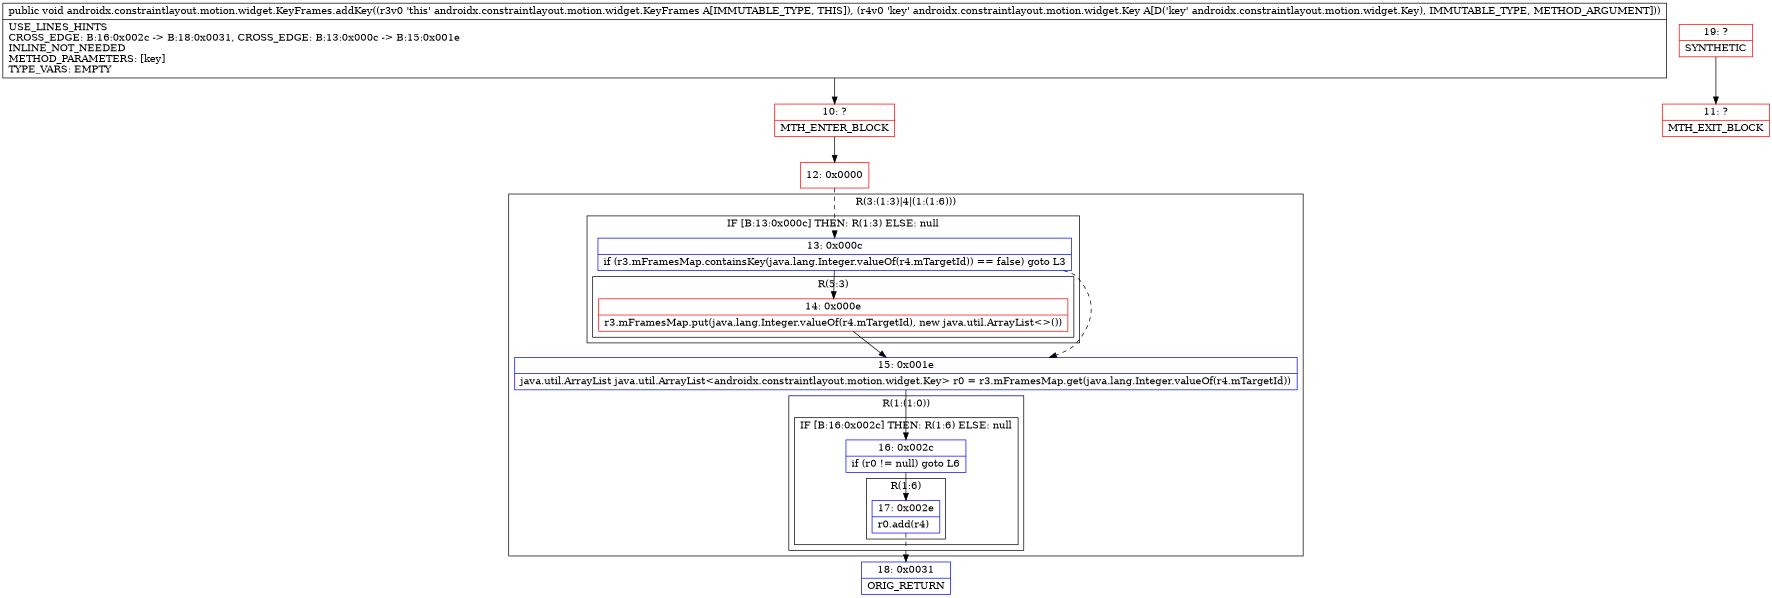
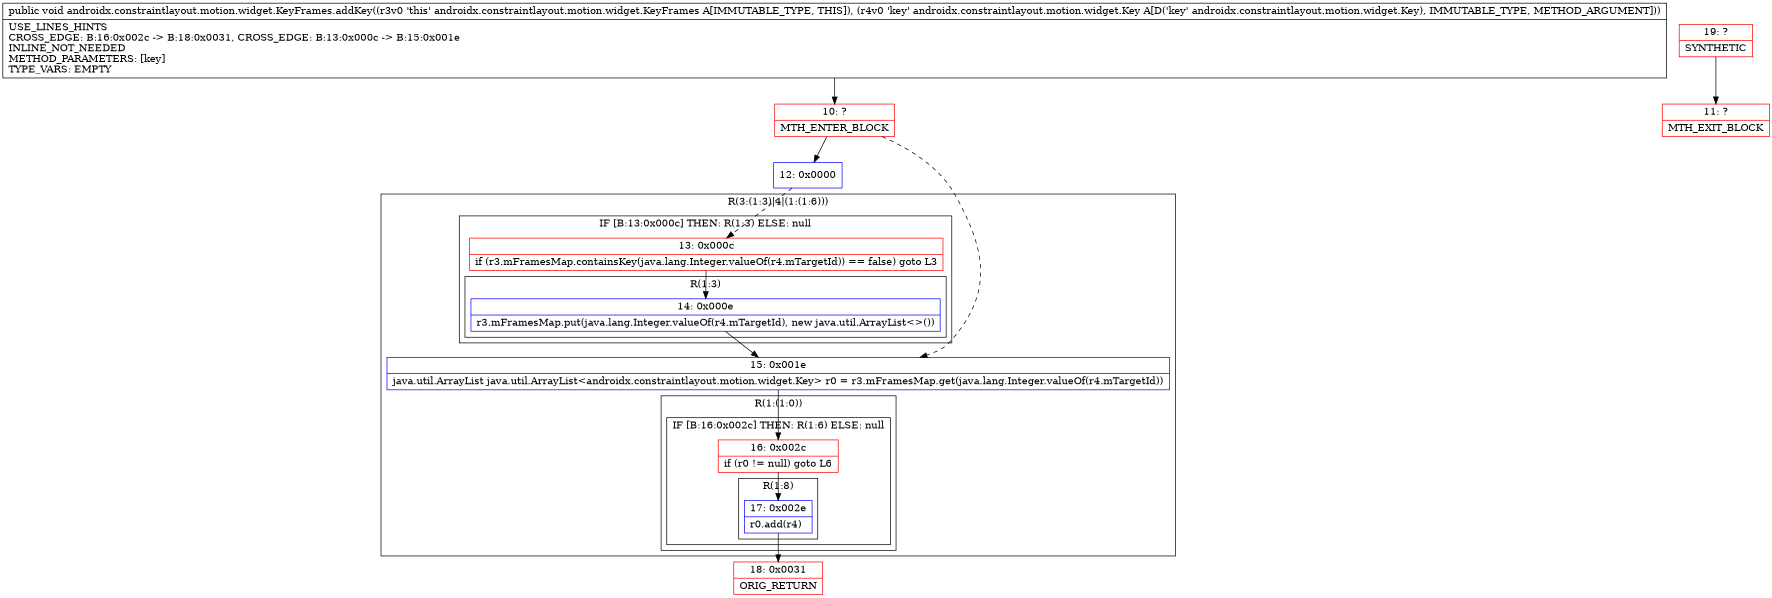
node "12: 0x0000": color red -> blue
node "13: 0x000c": color blue -> red
cluster "R(5:3)": label "R(5:3)" -> "R(1:3)"
edge "13: 0x000c" -> "15: 0x001e": now "10: ?" -> "15: 0x001e"
node "14: 0x000e": color red -> blue
node "16: 0x002c": color blue -> red
cluster "R(1:6)": label "R(1:6)" -> "R(1:8)"
edge "17: 0x002e" -> "18: 0x0031": style dashed -> solid
node "18: 0x0031": color blue -> red
